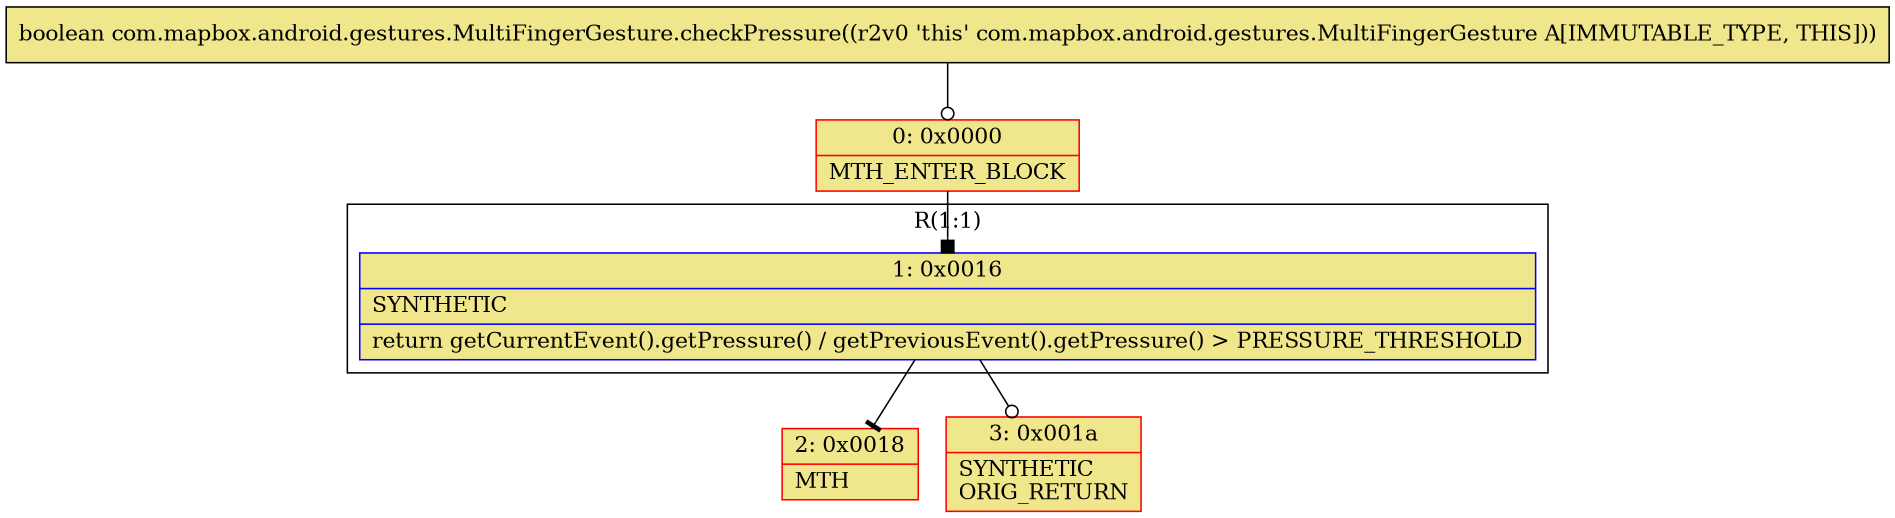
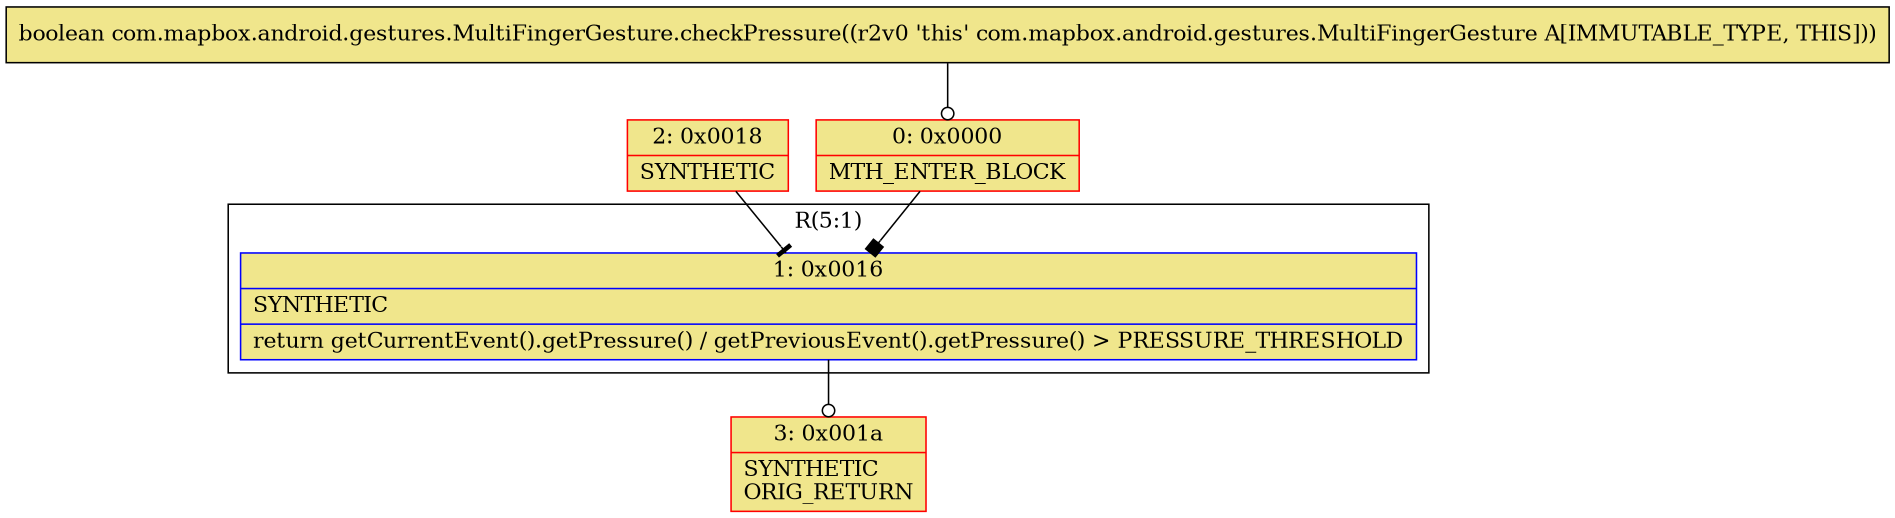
cluster "R(1:1)": label "R(1:1)" -> "R(5:1)"
edge "1: 0x0016" -> "2: 0x0018": reversed
node "2: 0x0018": text "MTH" -> "SYNTHETIC"
